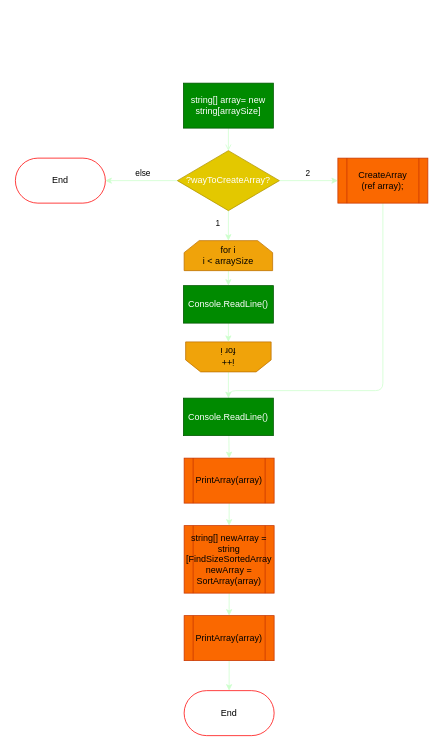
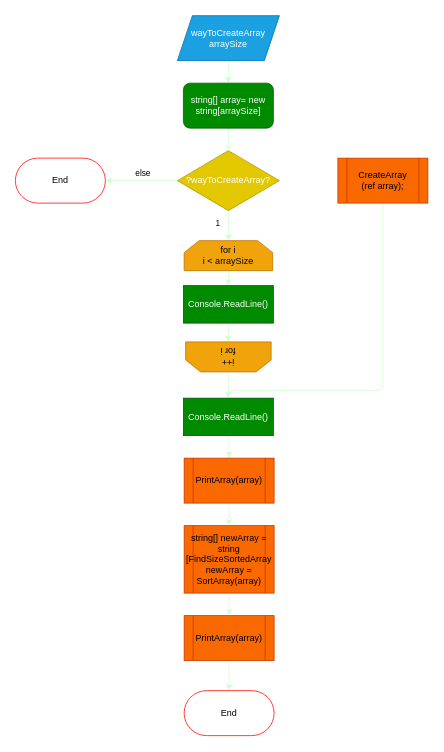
node "wayToCreateArray arraySize": added
edge "wayToCreateArray arraySize" -> "string[] array= new string[arraySize]": added
node "string[] array= new string[arraySize]": shape rectangle -> rounded rectangle
edge "?wayToCreateArray?" -> "CreateArray (ref array);": removed, label "2"
